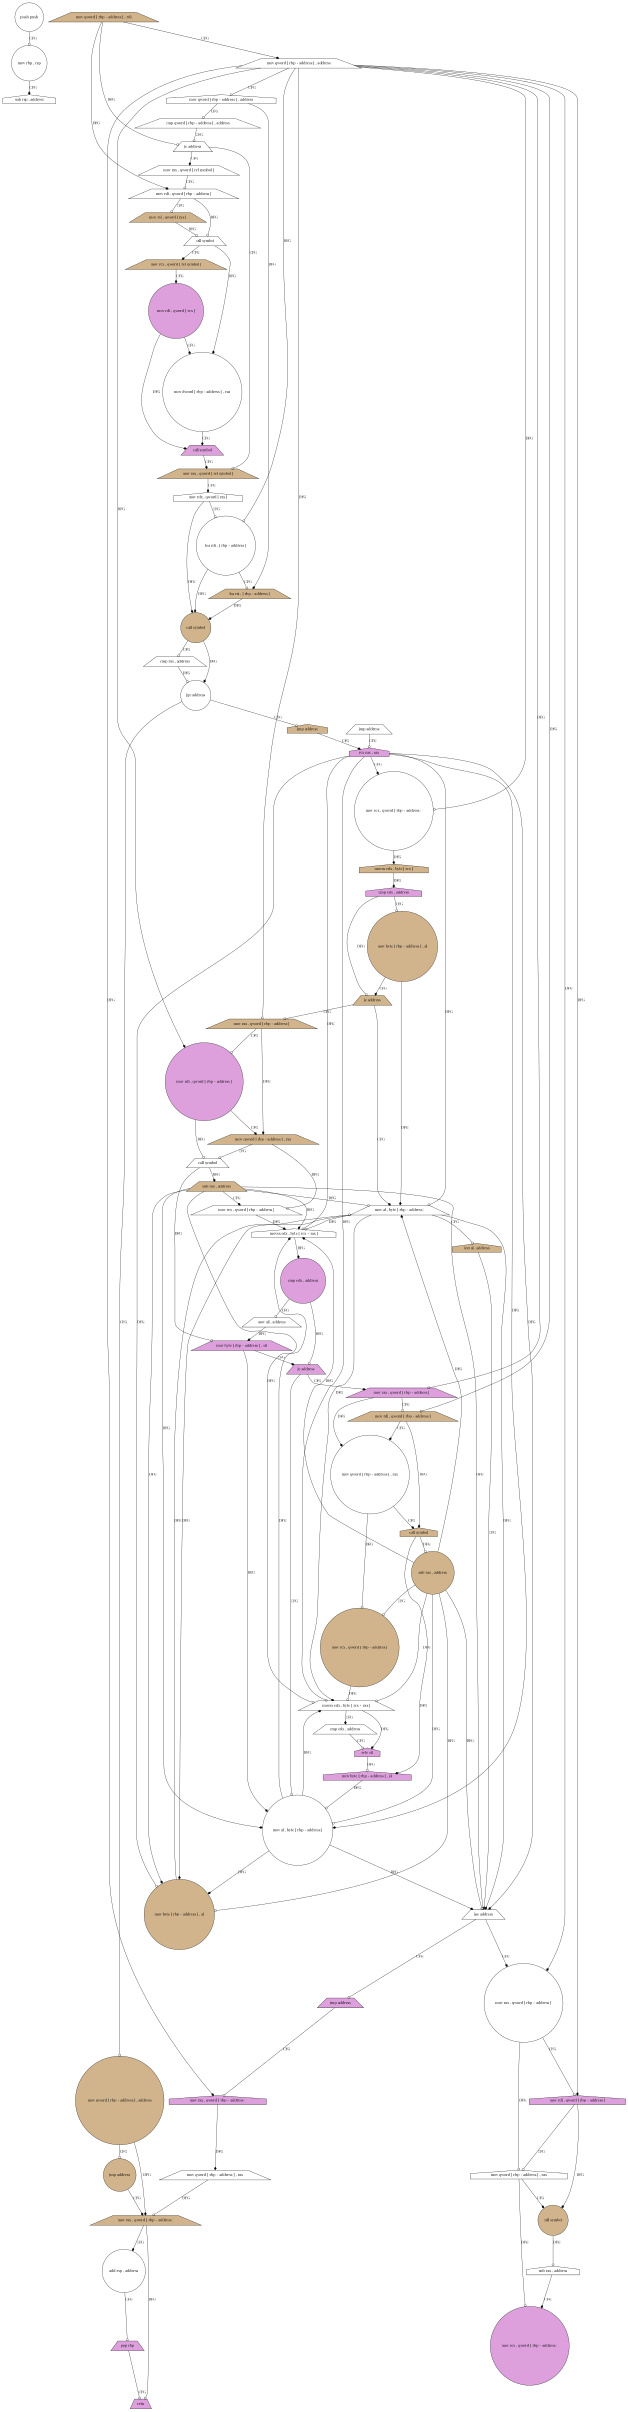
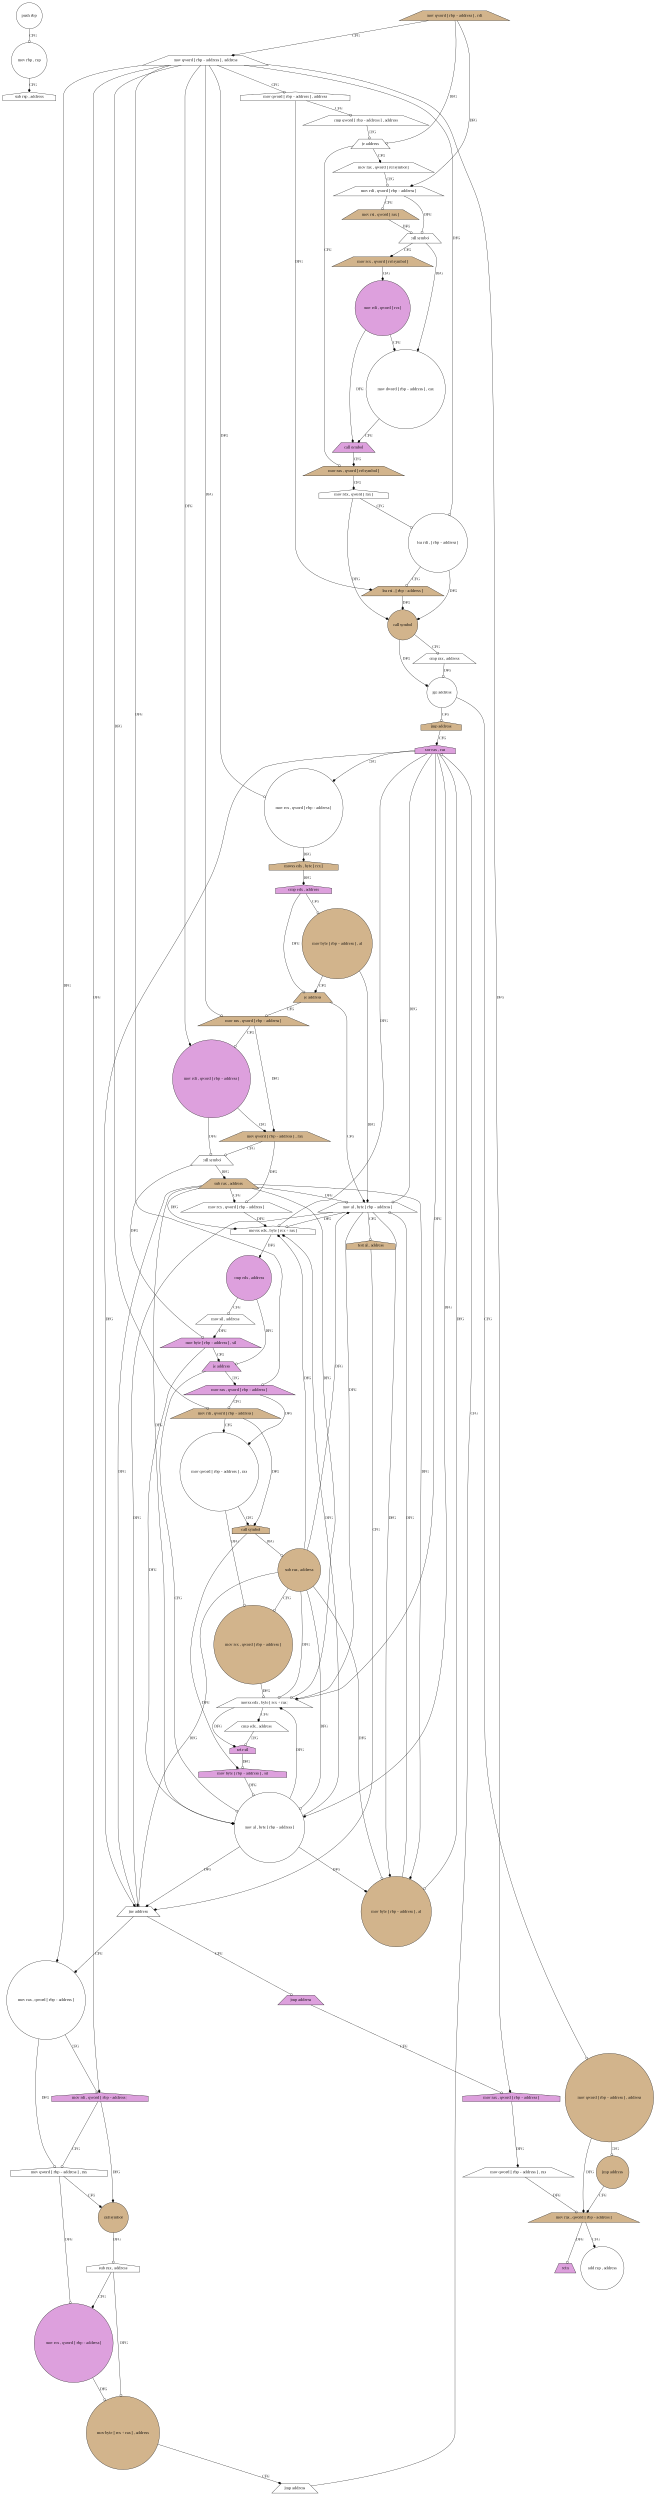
node "push push": label "push push" -> "push rbp"
node "rcx eax , eax": label "rcx eax , eax" -> "xor eax , eax"
node "pop rbp": removed
node "mov byte [ rcx + rax ] , address": added
